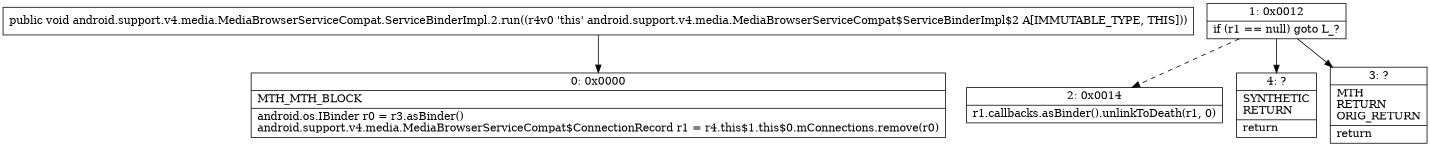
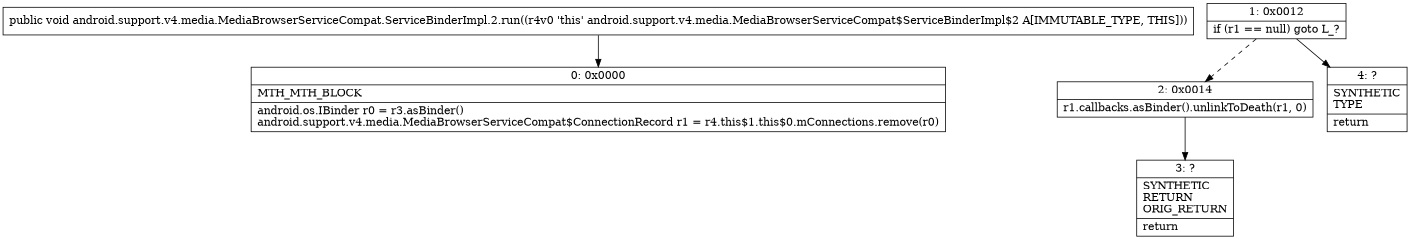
edge "1: 0x0012" -> "3: ?": now "2: 0x0014" -> "3: ?"
node "3: ?": text "MTH" -> "SYNTHETIC"
node "4: ?": text "RETURN" -> "TYPE"
